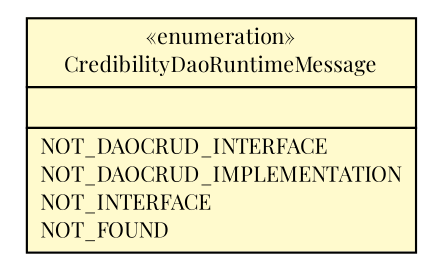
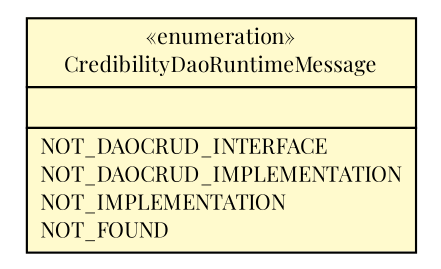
node "CredibilityDaoRuntimeMessage": text "NOT_INTERFACE" -> "NOT_IMPLEMENTATION"
